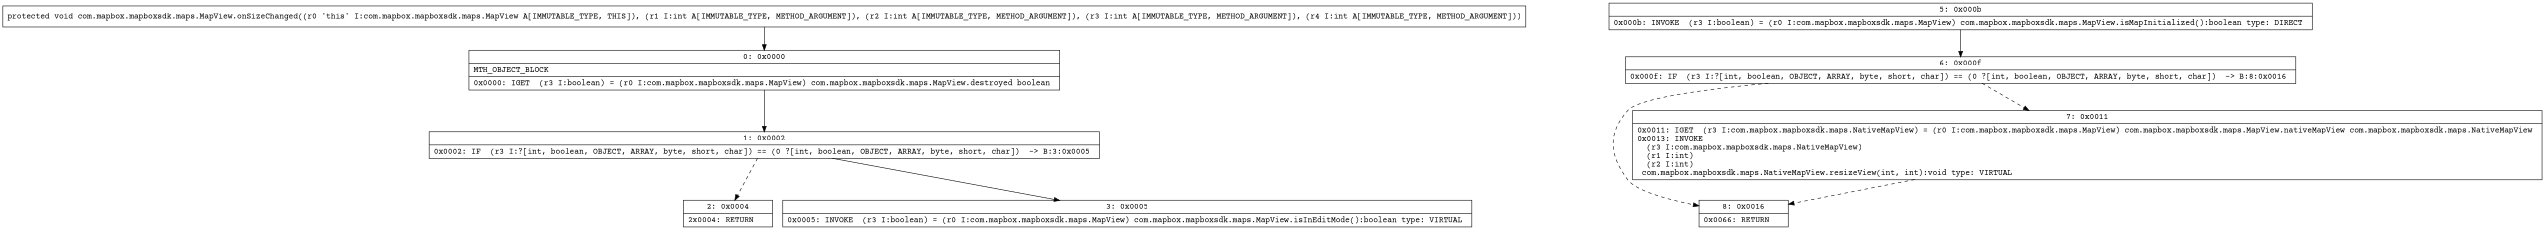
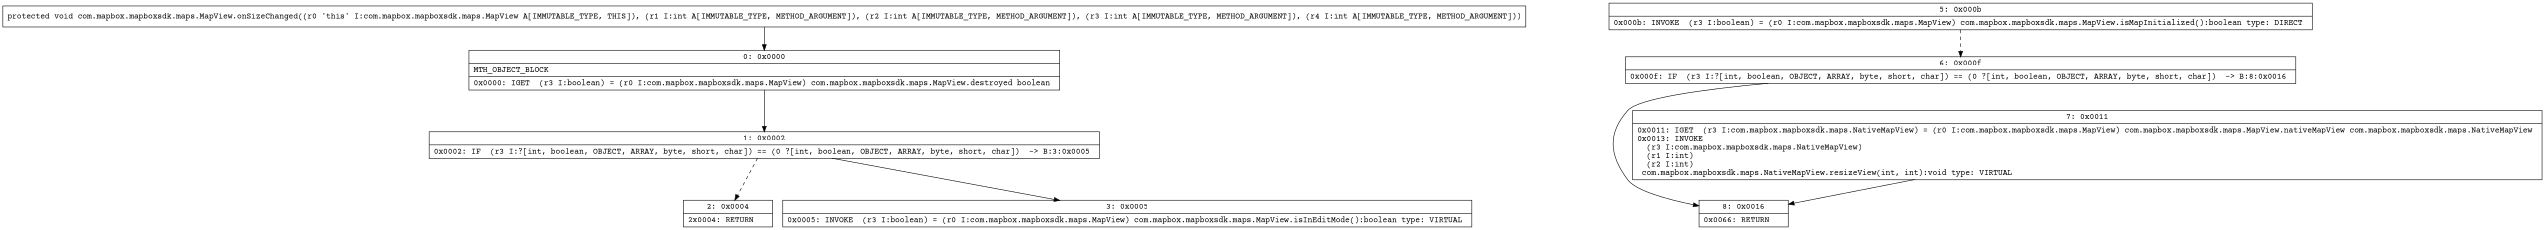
edge "5: 0x000b" -> "6: 0x000f": style solid -> dashed
edge "6: 0x000f" -> "7: 0x0011": removed
edge "6: 0x000f" -> "8: 0x0016": style dashed -> solid
edge "7: 0x0011" -> "8: 0x0016": style dashed -> solid
